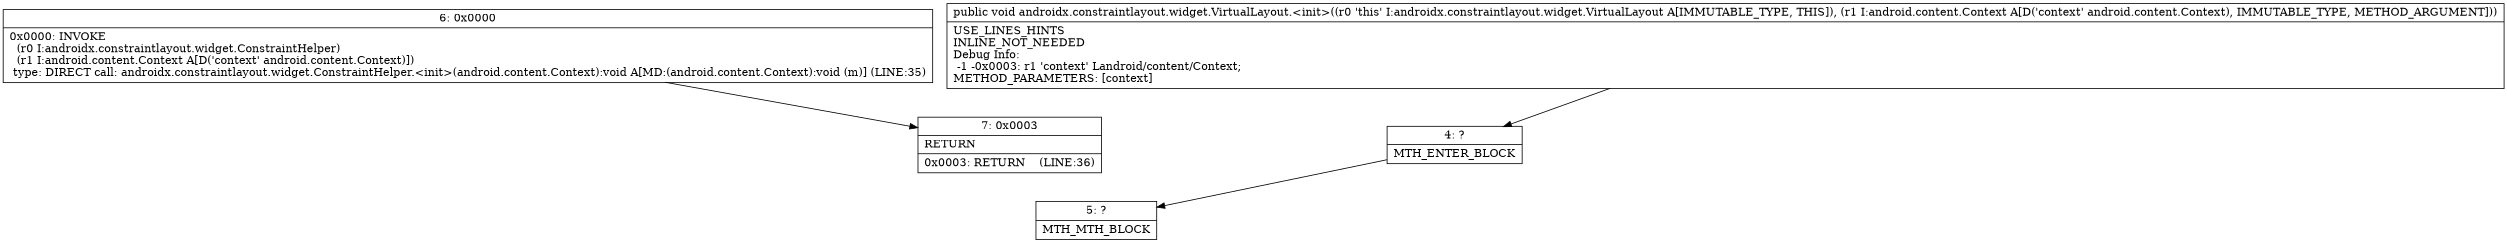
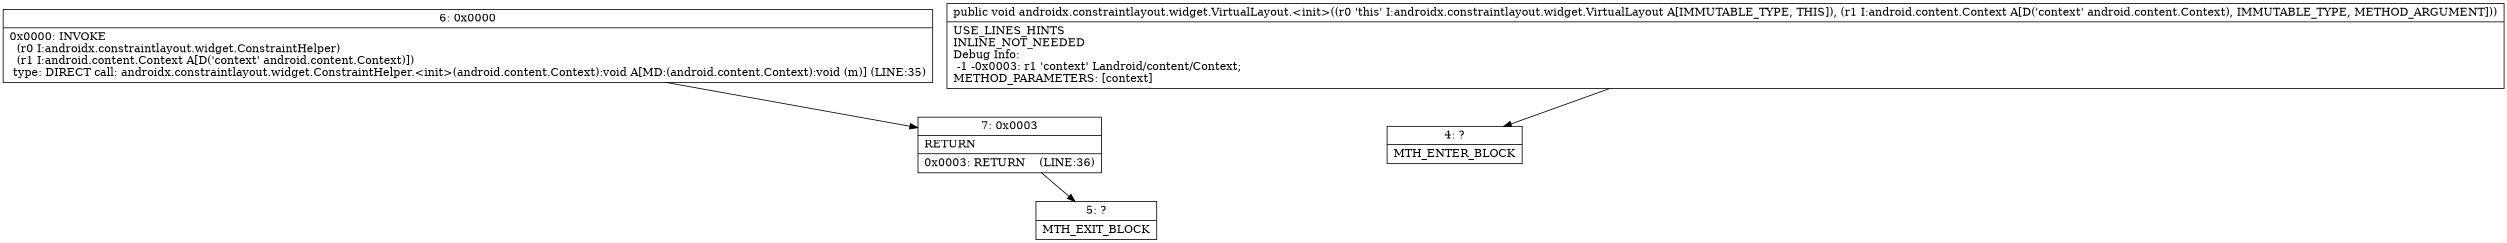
edge "4: ?" -> "5: ?": now "7: 0x0003" -> "5: ?"
node "5: ?": text "MTH_MTH_BLOCK" -> "MTH_EXIT_BLOCK"
